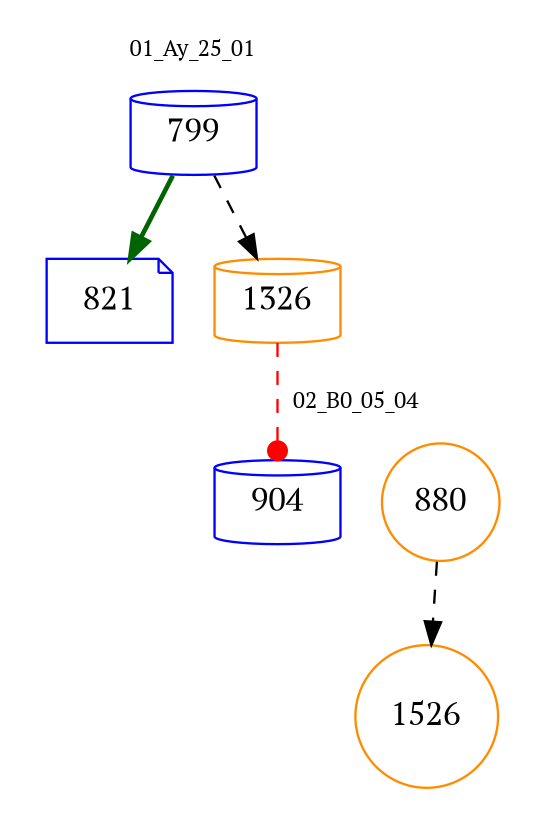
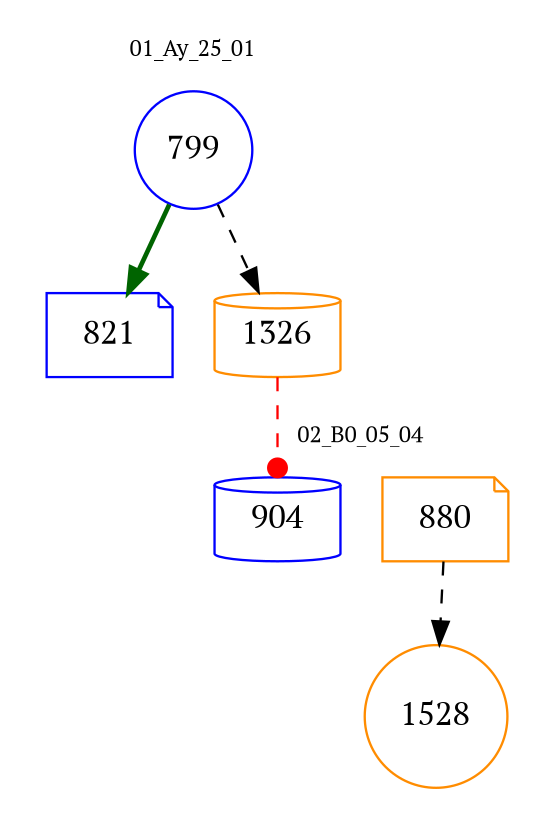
node "799": shape cylinder -> circle
node "880": shape circle -> note
node "1526": label "1526" -> "1528"
